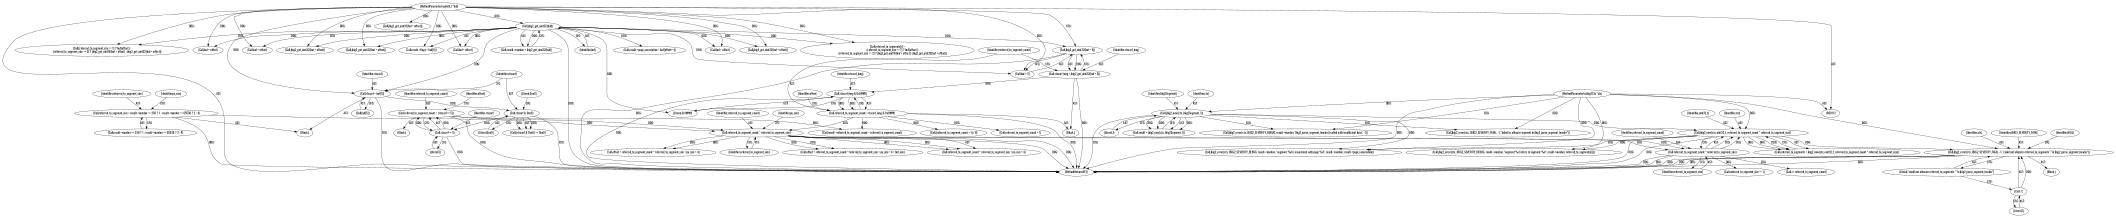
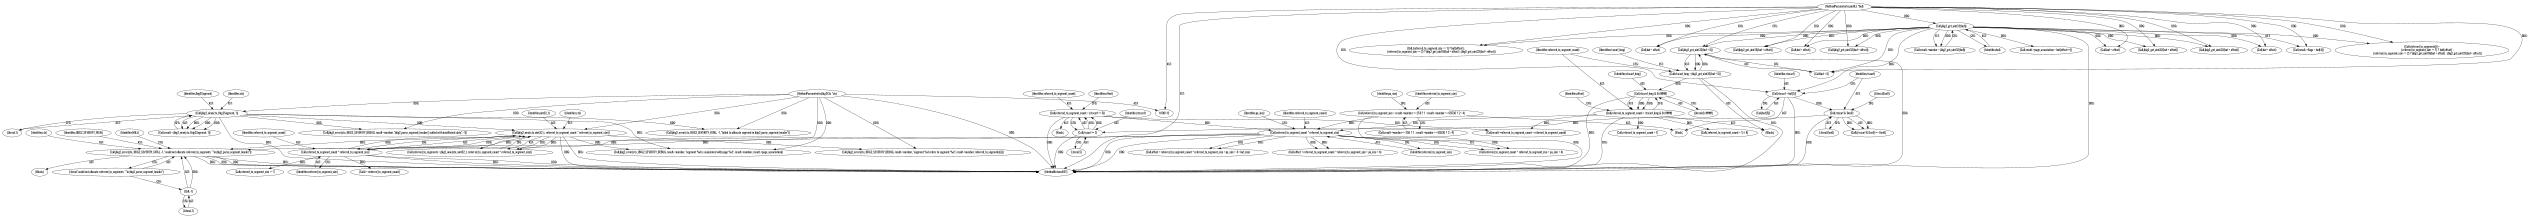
edge "(Call,rtscarf_long = jbig2_get_uint32(buf + 5))" -> "(Call,jbig2_get_uint32(buf + 5))": label "CFG: " -> "DDG: "
edge "(Call,jbig2_get_uint32(buf))" -> "(Literal,0x1fffffff)": now "(Call,jbig2_get_uint32(buf))" -> "(Call,jbig2_get_uint16(buf + offset))"
